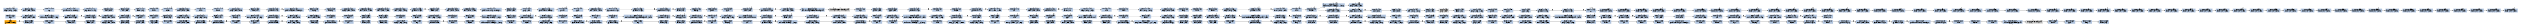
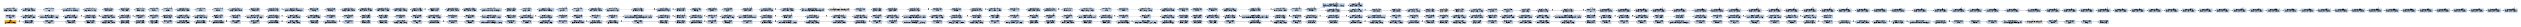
node "0x0041137a lstrcpyA %st2": label "0x0041137a lstrcpyA %st2" -> "0x0041137a ffree %st2"
